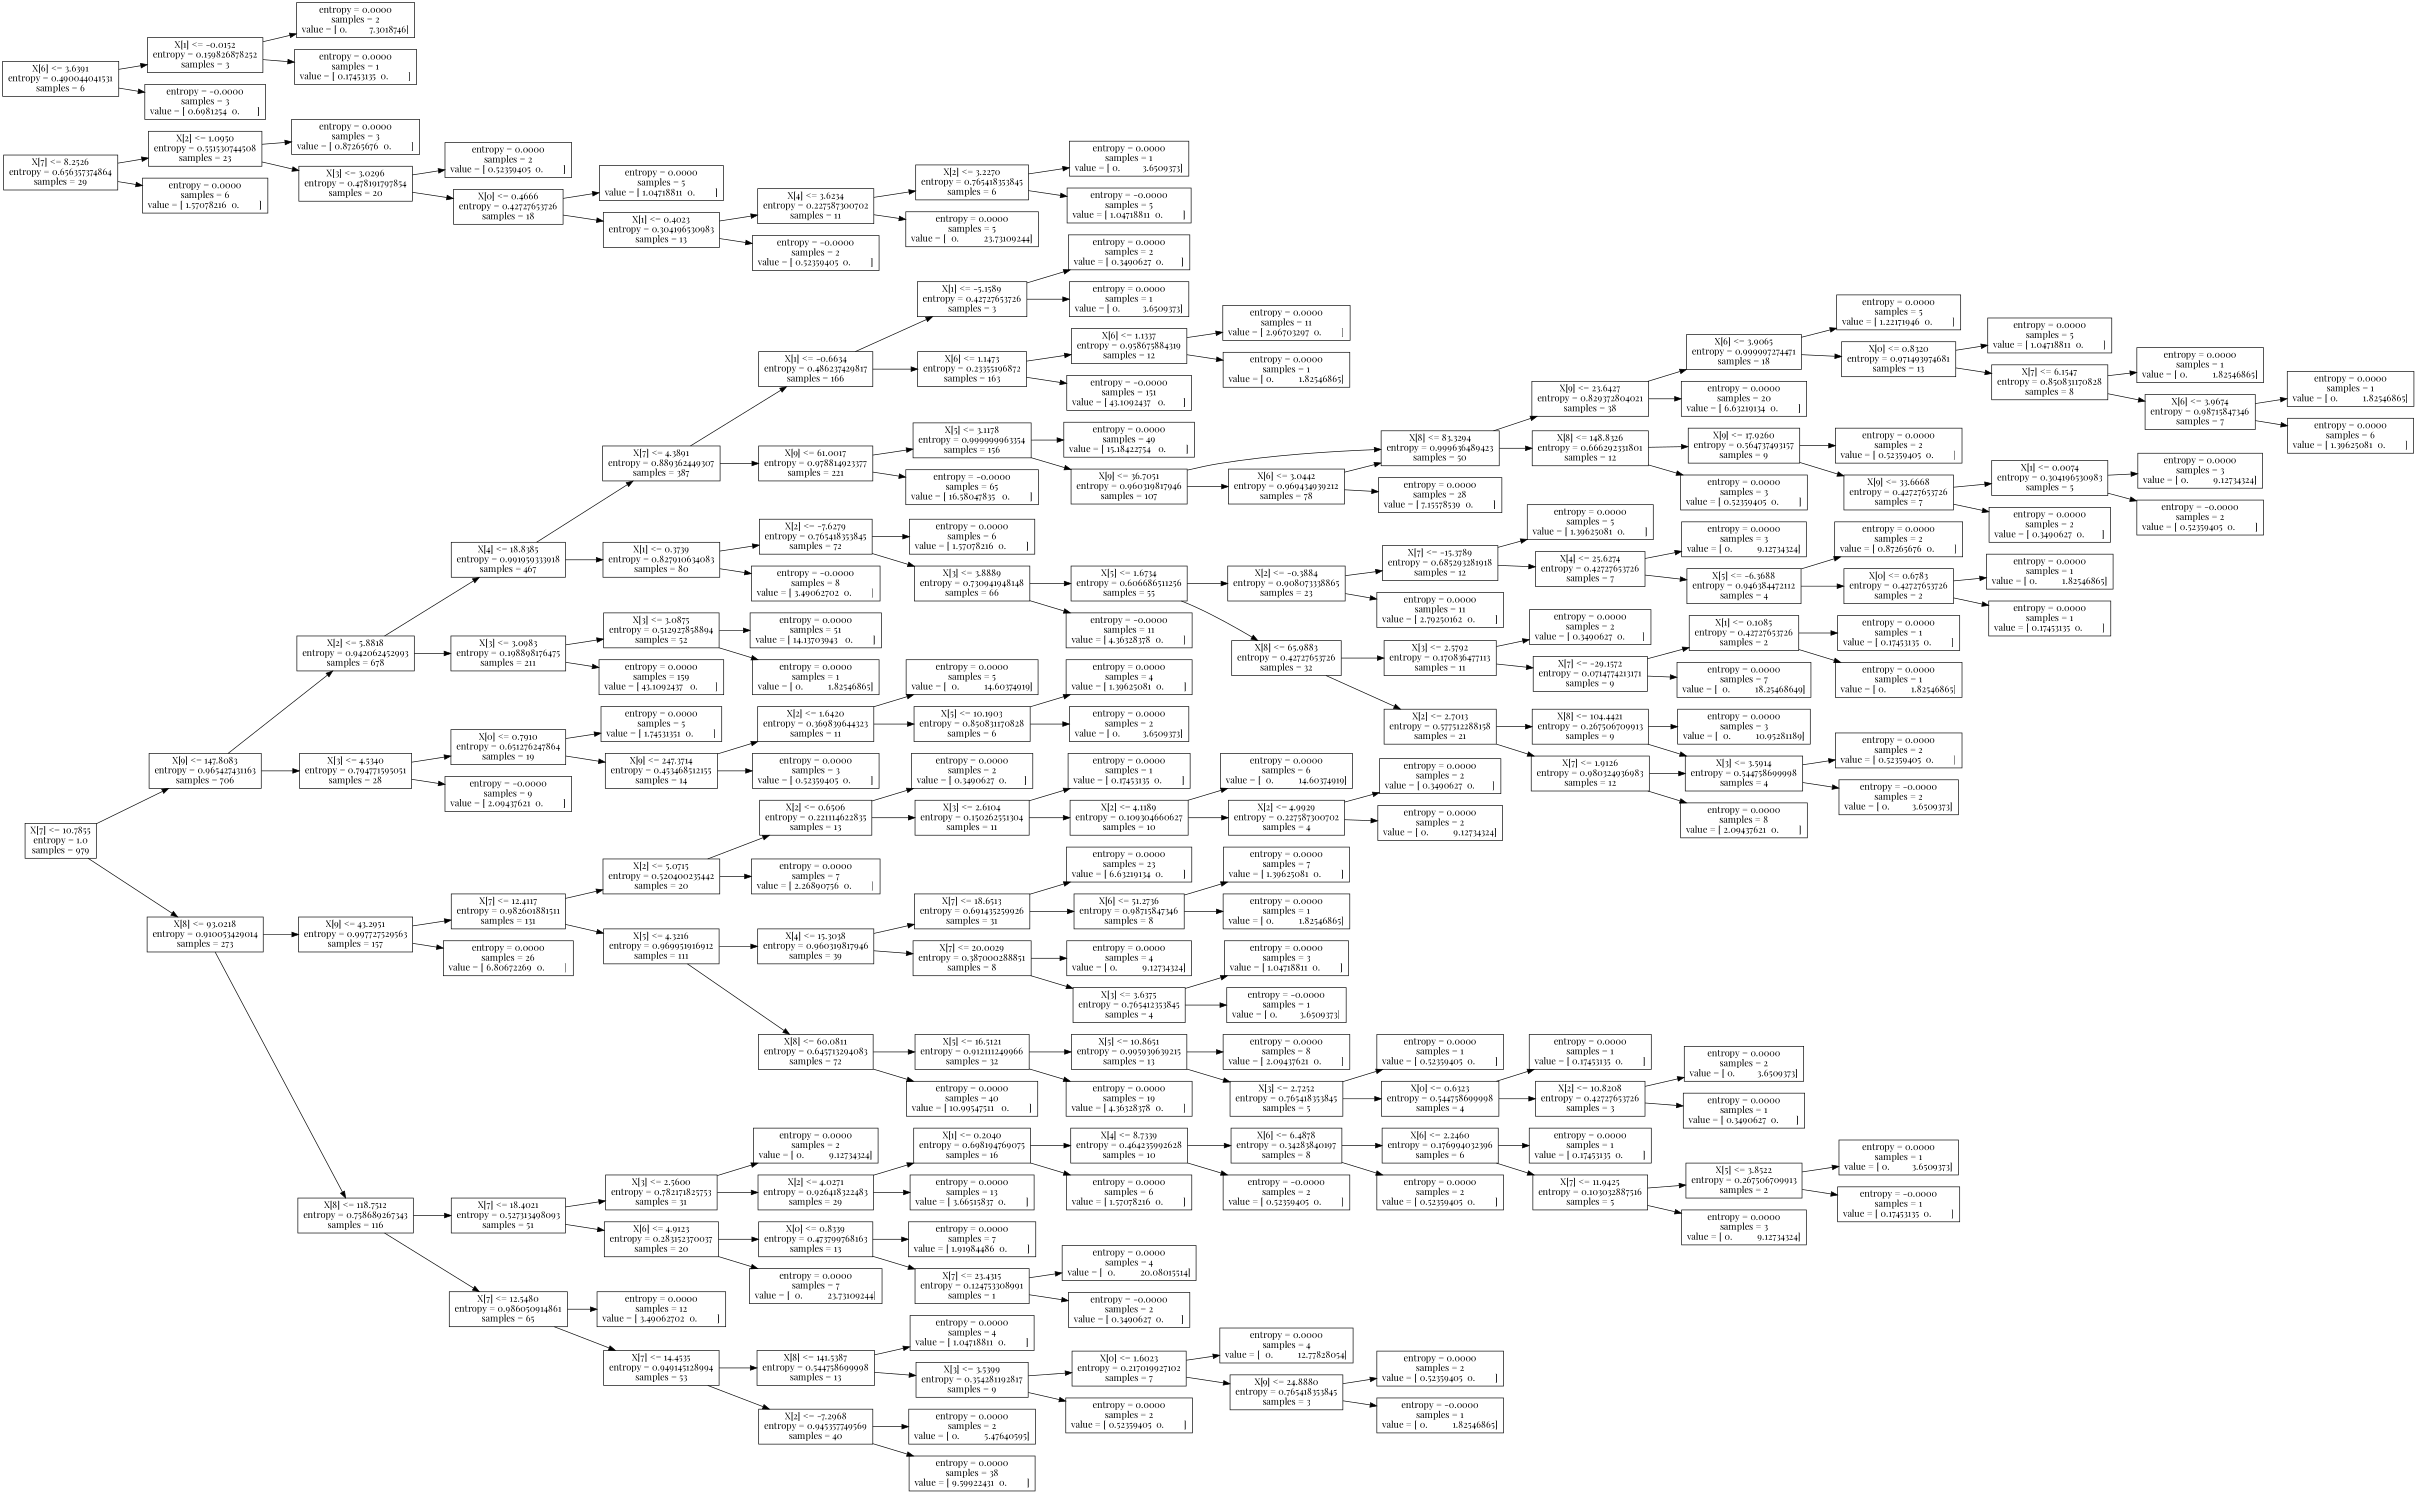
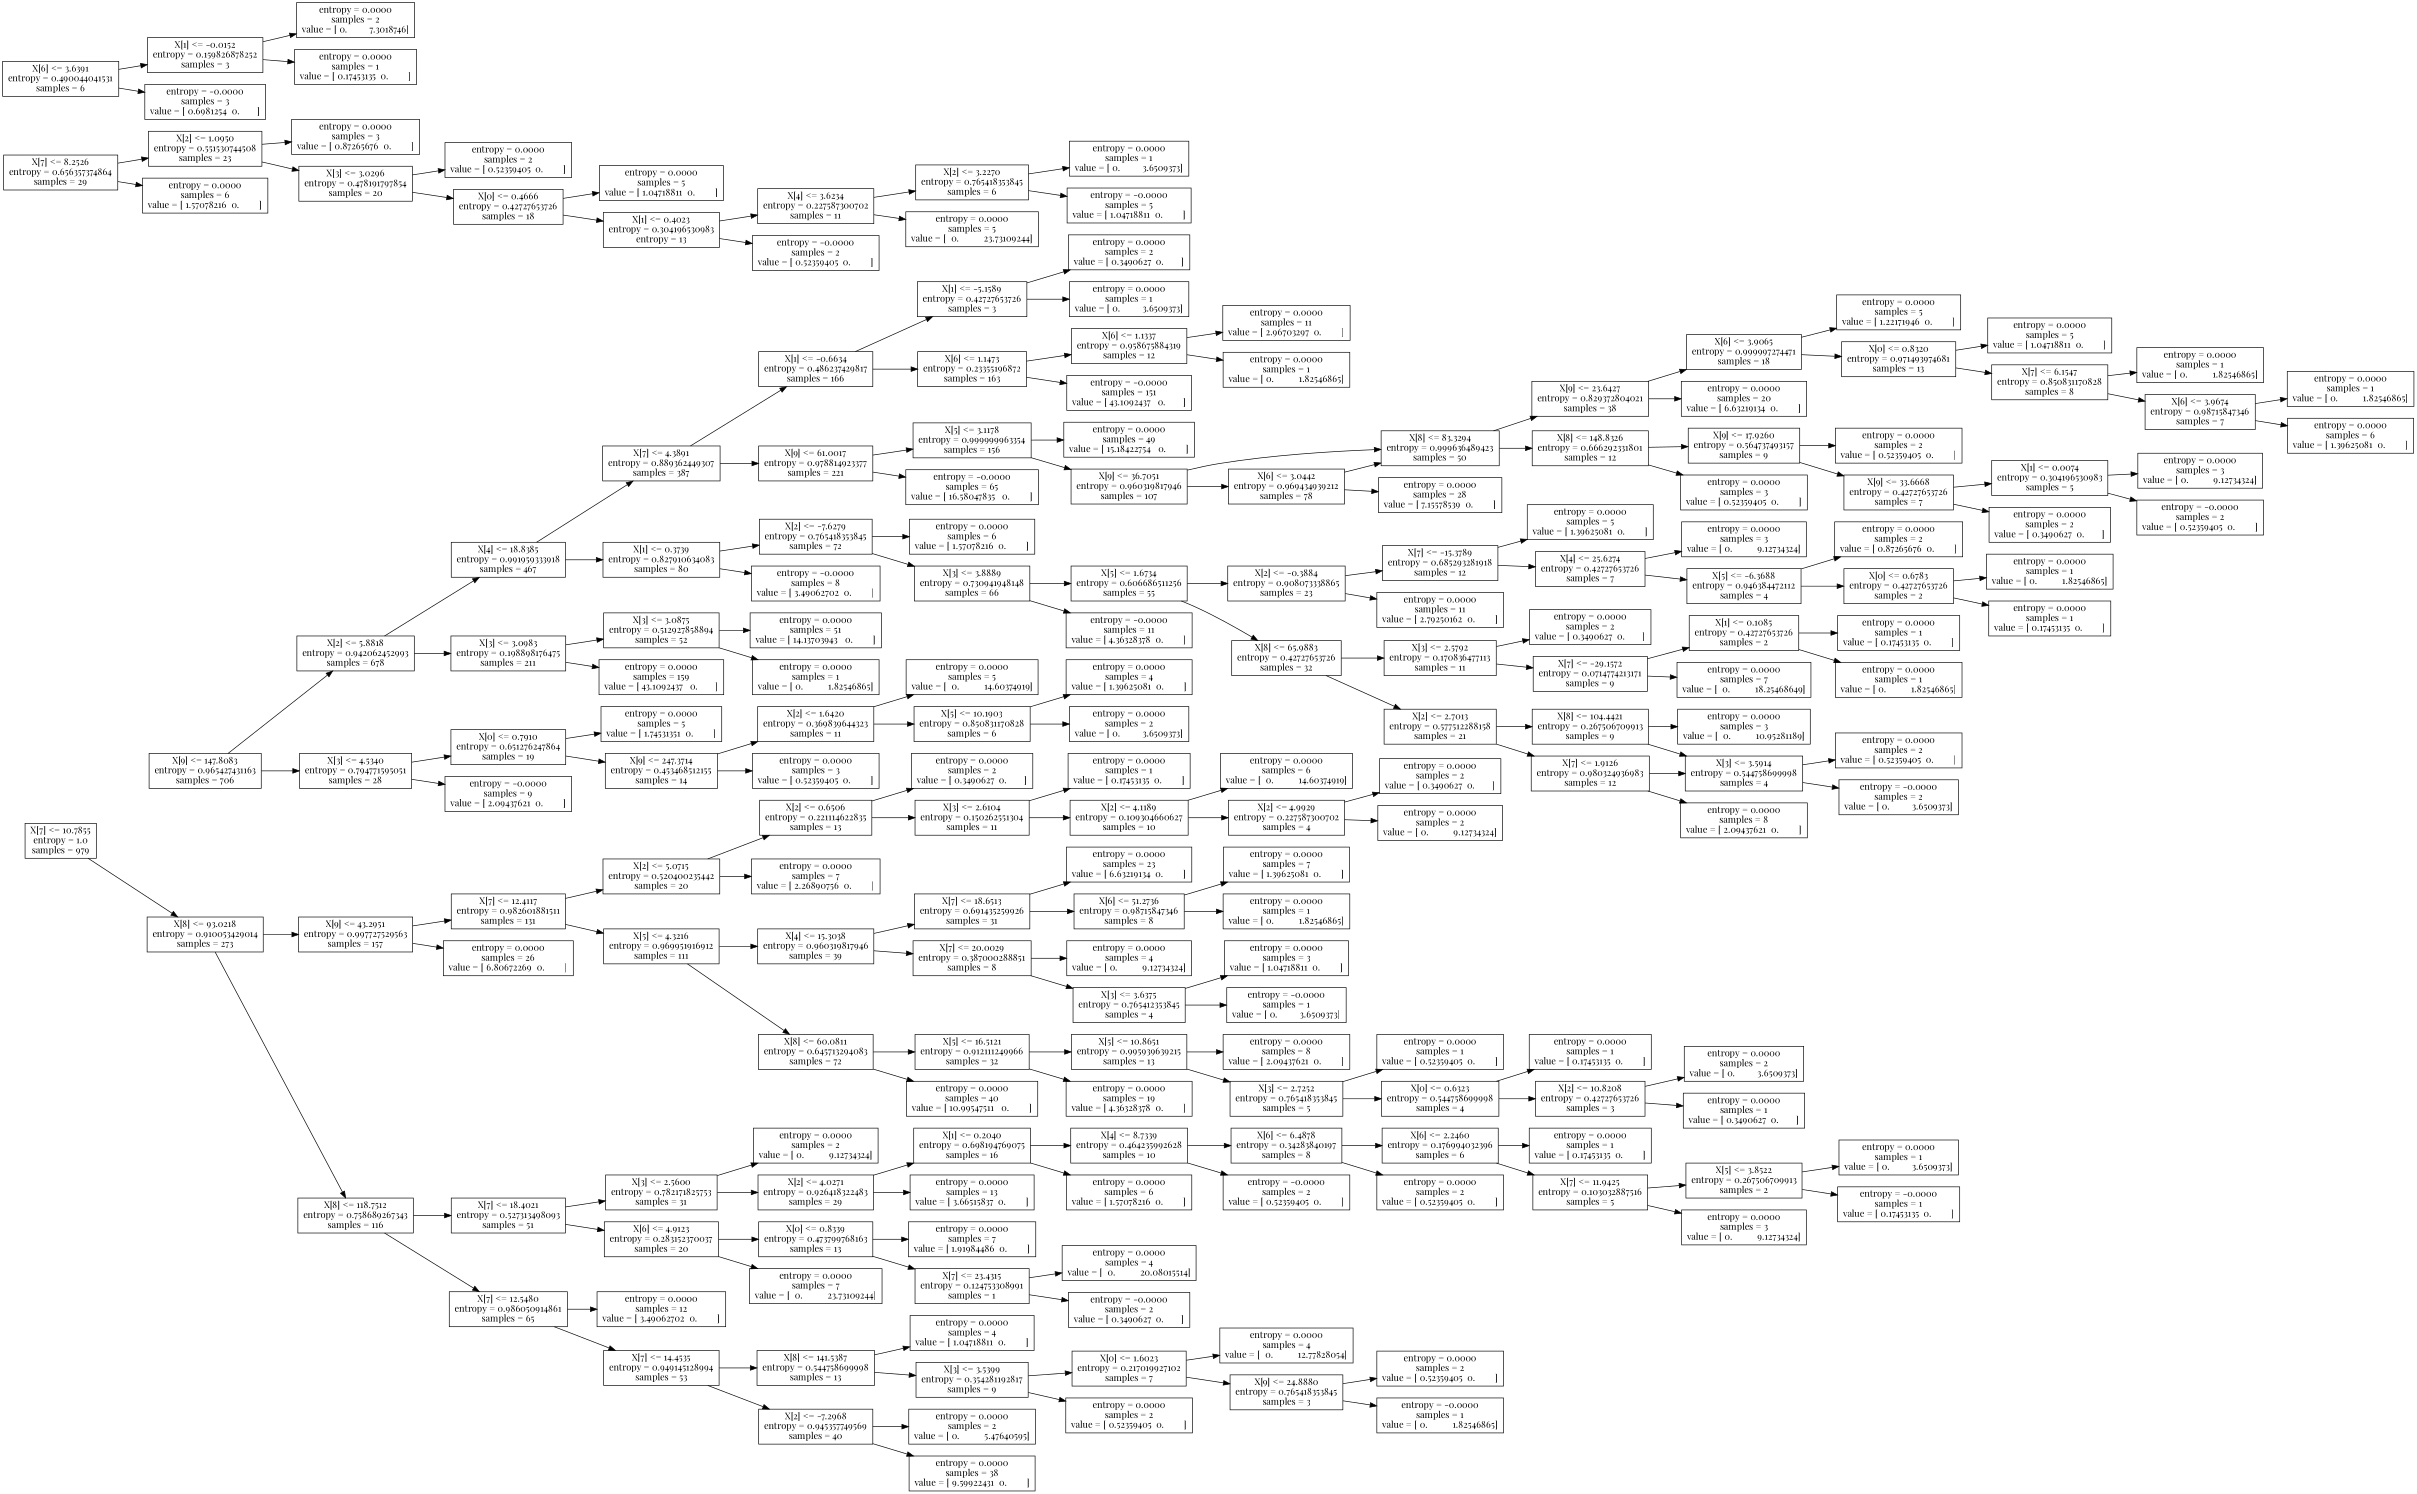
node "X[1] <= 0.4023 entropy = 0.304196530983 samples = 13": label "X[1] <= 0.4023 entropy = 0.304196530983 samples = 13" -> "X[1] <= 0.4023 entropy = 0.304196530983 entropy = 13"
edge "X[7] <= 10.7855 entropy = 1.0 samples = 979" -> "X[9] <= 147.8083 entropy = 0.965427431163 samples = 706": removed
